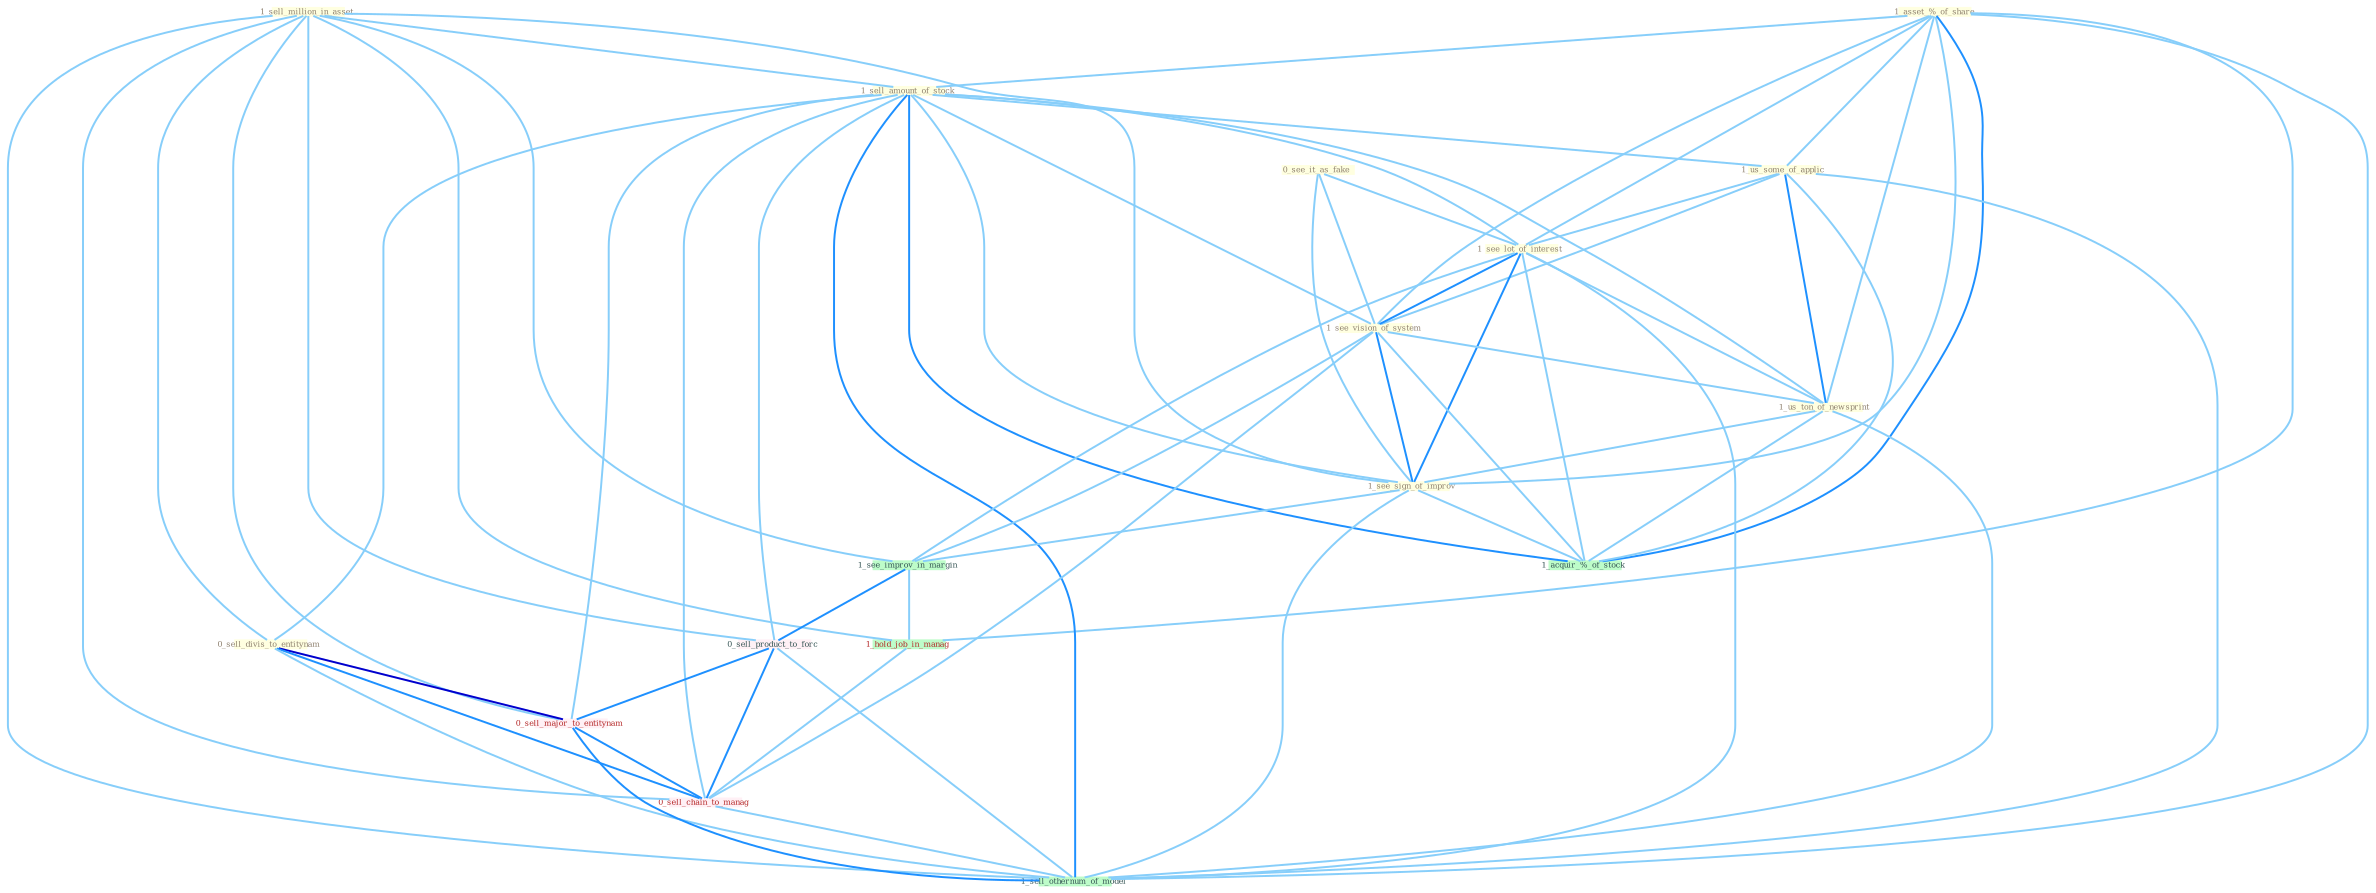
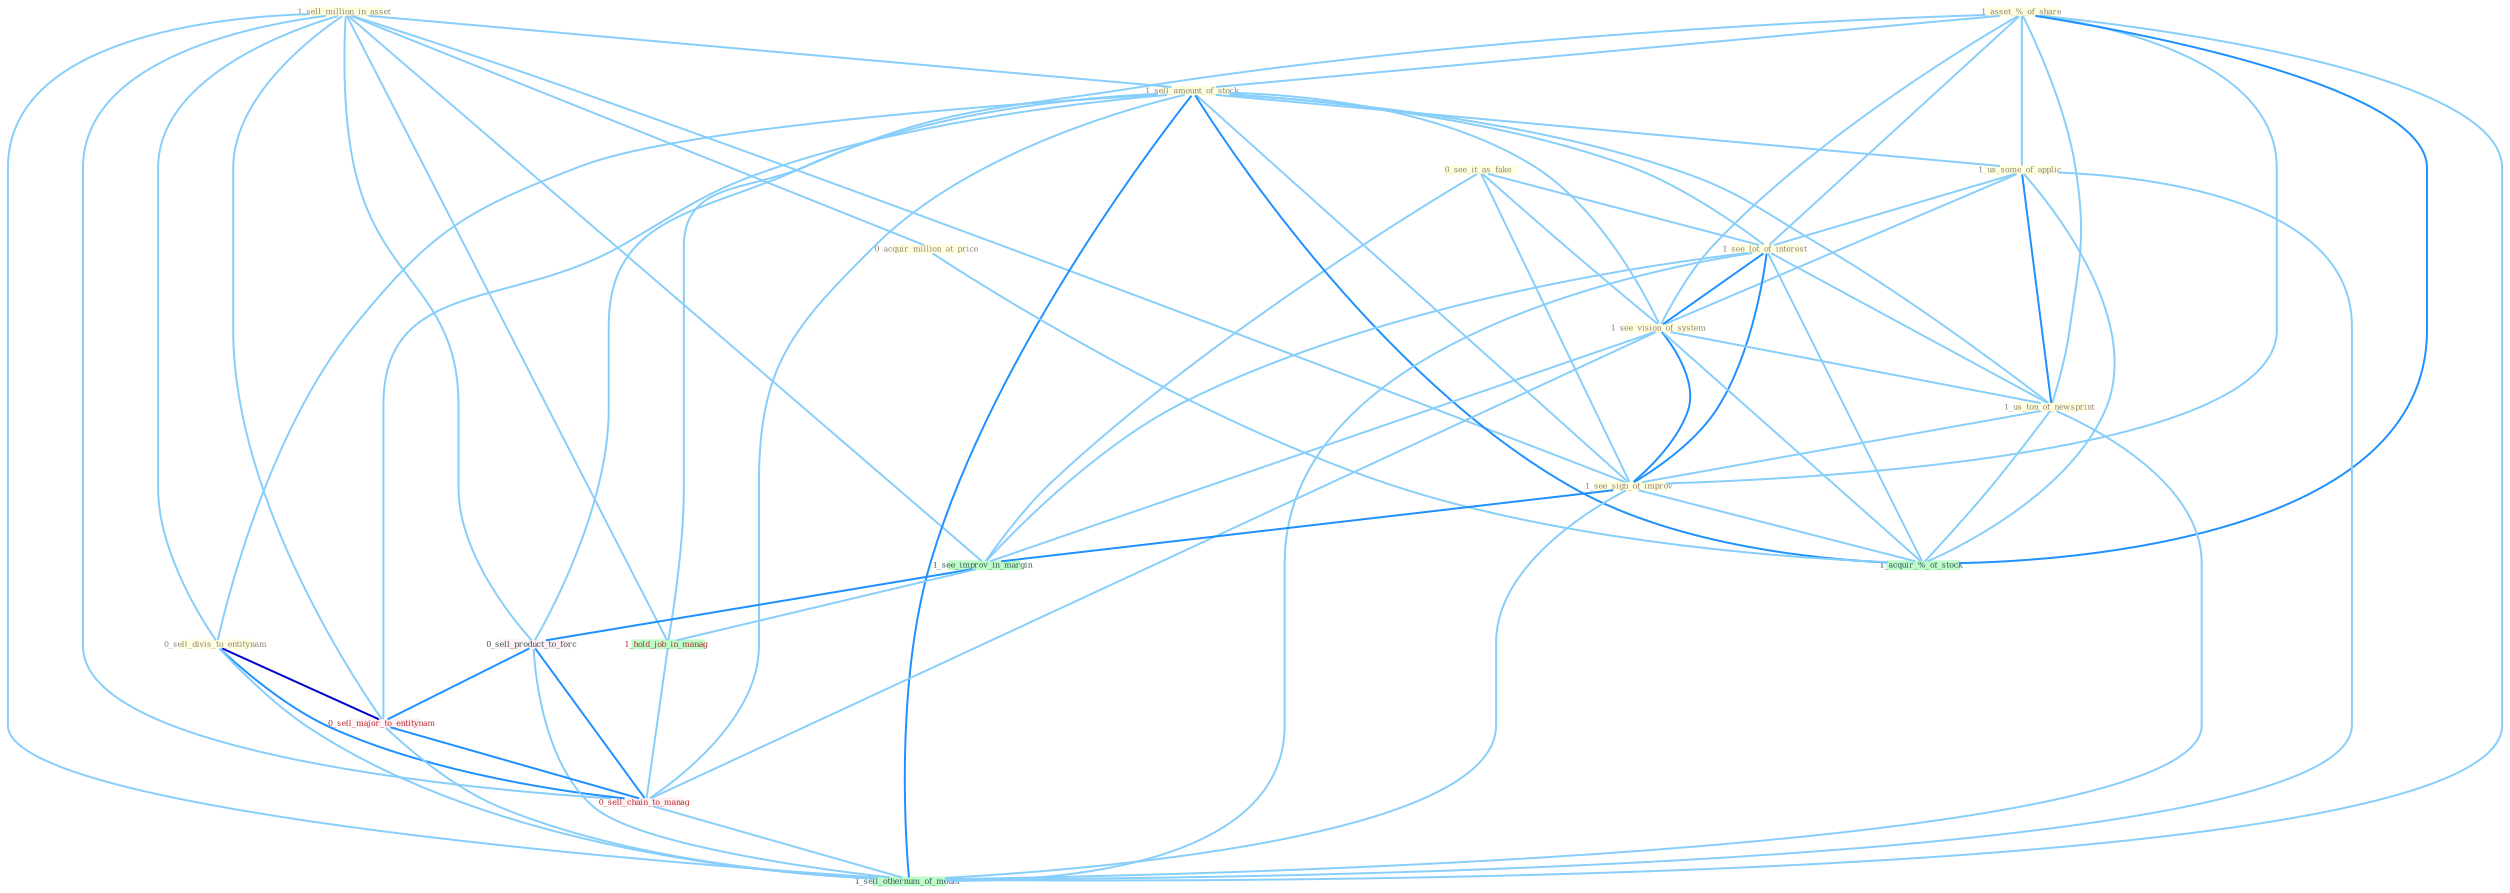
node "0_acquir_million_at_price": added
edge "0_see_it_as_fake" -- "1_see_improv_in_margin": added
edge "1_see_sign_of_improv" -- "1_see_improv_in_margin": color #87cefa -> #1e90ff
edge "0_sell_major_to_entitynam" -- "1_sell_othernum_of_model": color #1e90ff -> #87cefa
